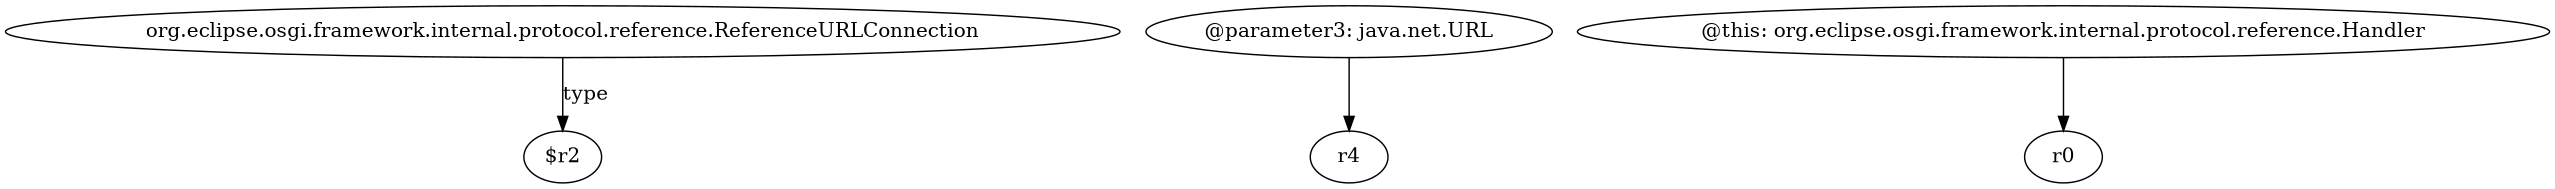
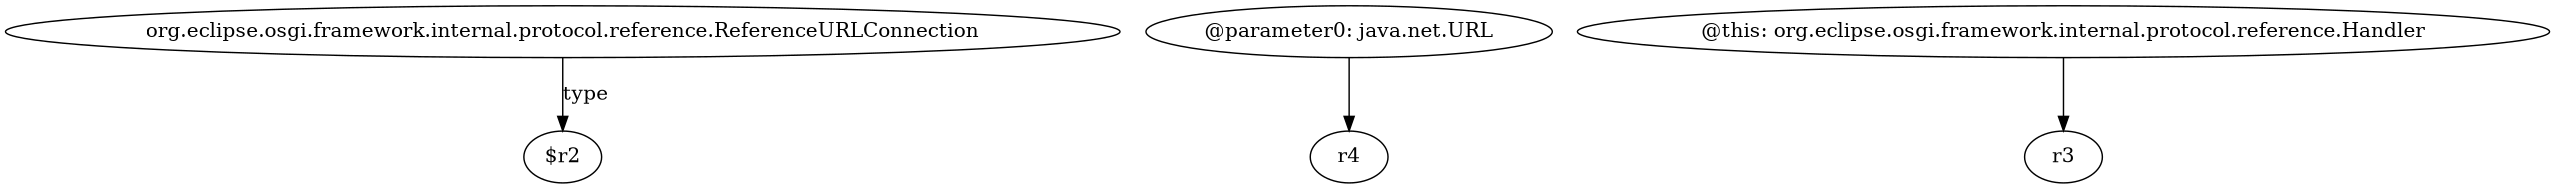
node "@parameter3: java.net.URL": label "@parameter3: java.net.URL" -> "@parameter0: java.net.URL"
node "r0": label "r0" -> "r3"
